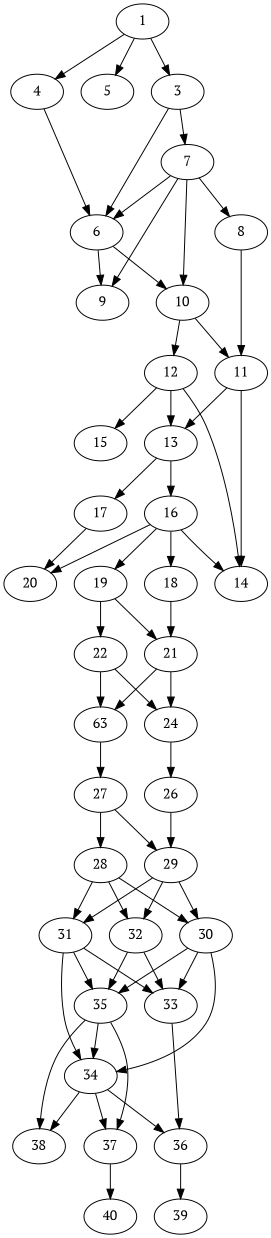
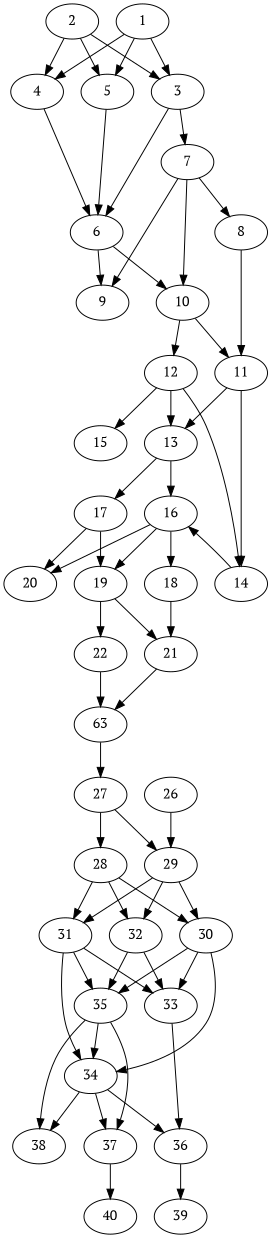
node "2": added
edge "7" -> "6": now "5" -> "6"
edge "17" -> "19": added
edge "16" -> "14": reversed
node "24": removed
